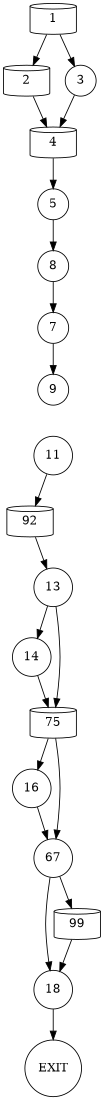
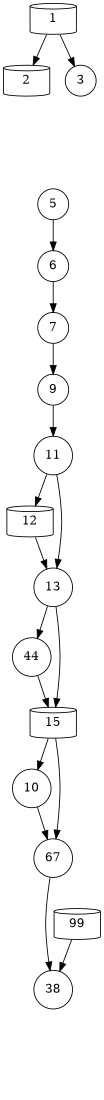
node "4": removed
node "8": label "8" -> "6"
edge "9" -> "11": added
edge "11" -> "13": added
node "92": label "92" -> "12"
node "14": label "14" -> "44"
node "75": label "75" -> "15"
node "16": label "16" -> "10"
edge "67" -> "99": removed
node "18": label "18" -> "38"
node "EXIT": removed
